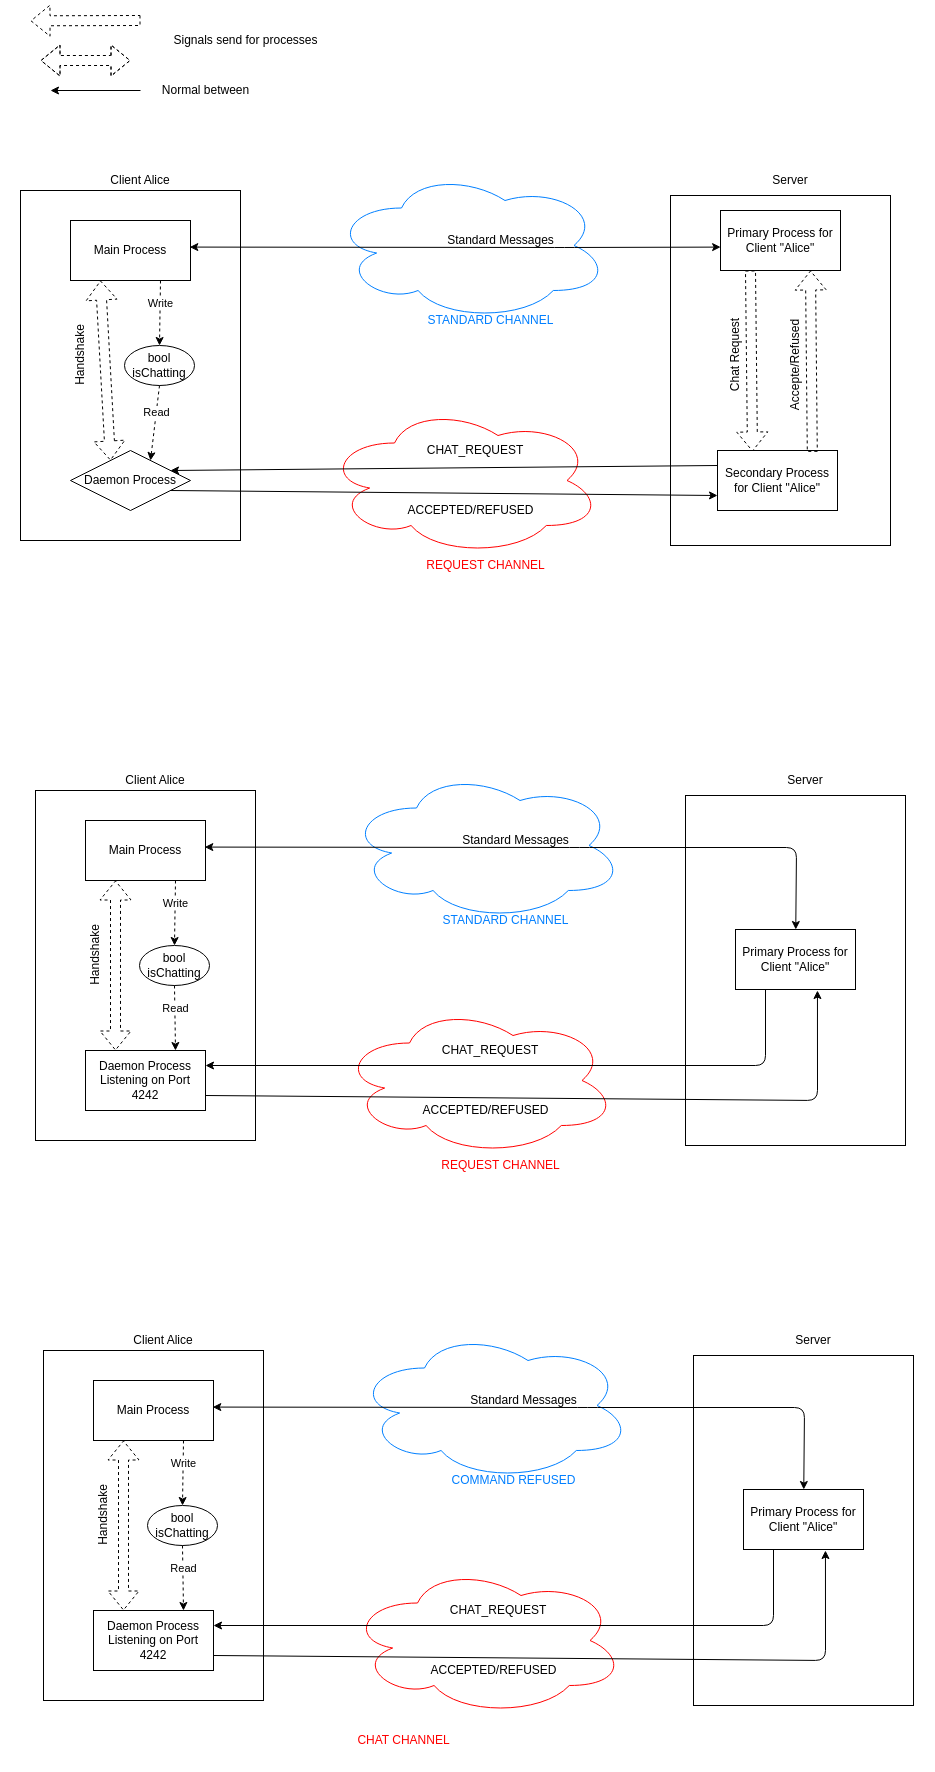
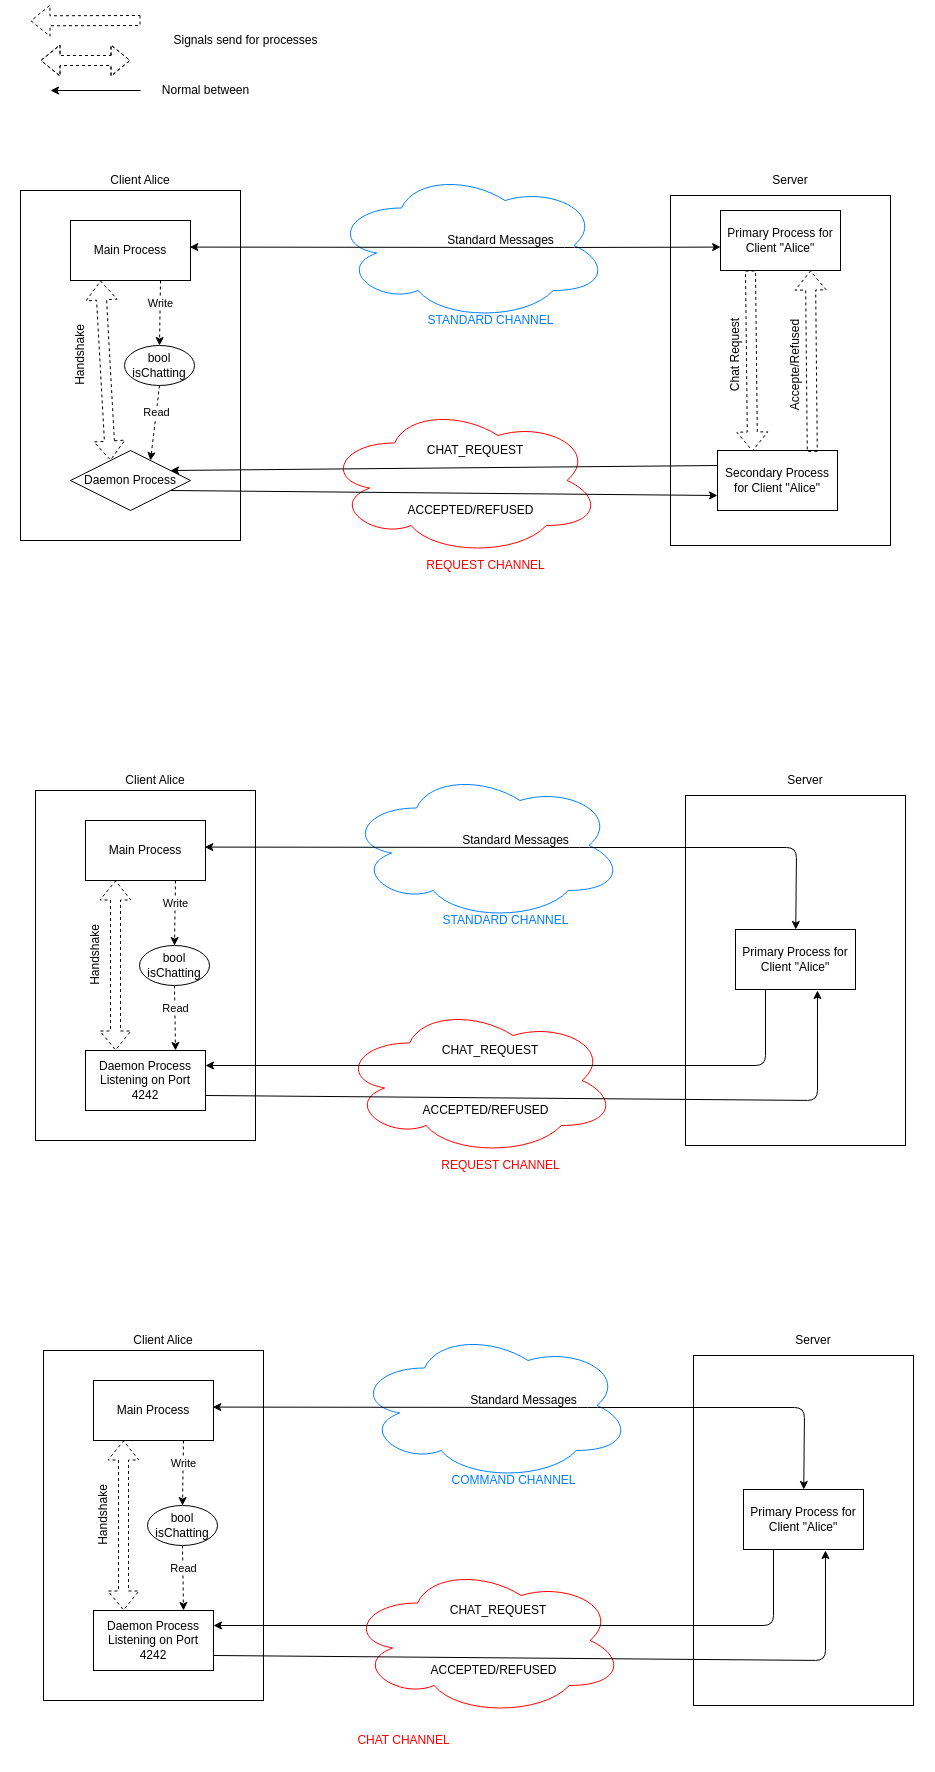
node "COMMAND REFUSED": label "COMMAND REFUSED" -> "COMMAND CHANNEL"
